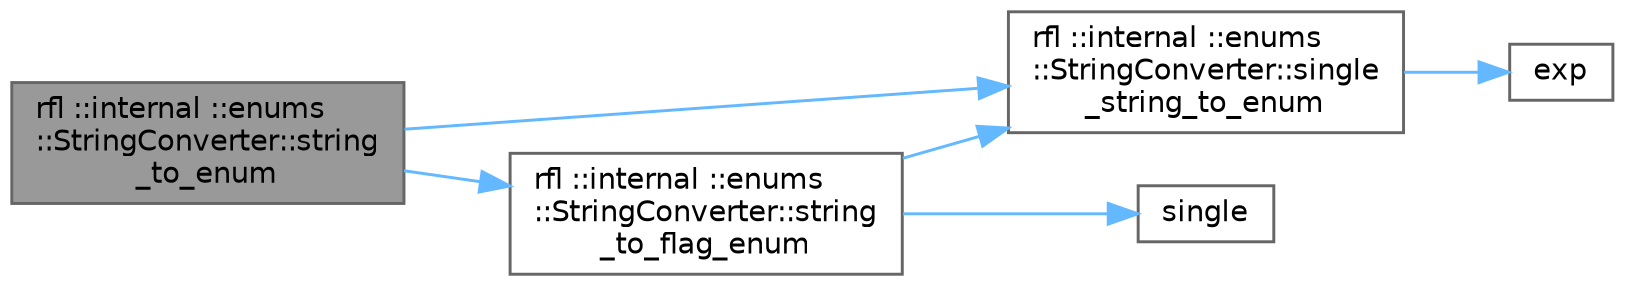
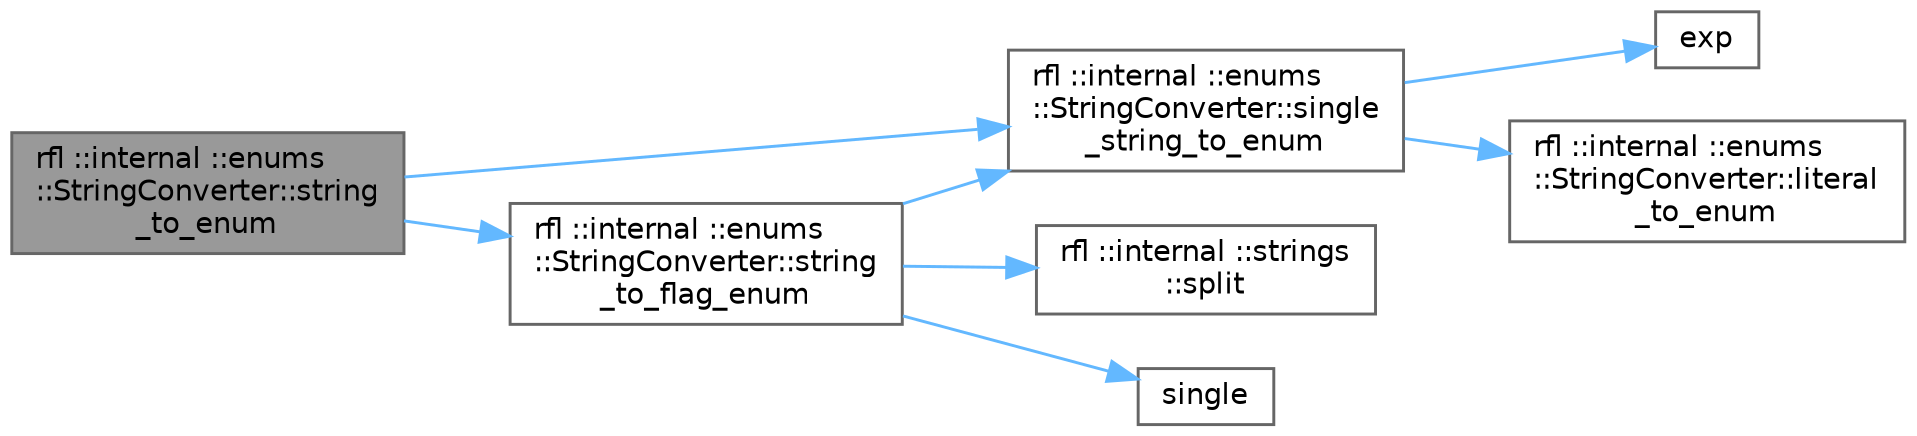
node "rfl ::internal ::enums ::StringConverter::literal _to_enum": added
node "rfl ::internal ::strings ::split": added
